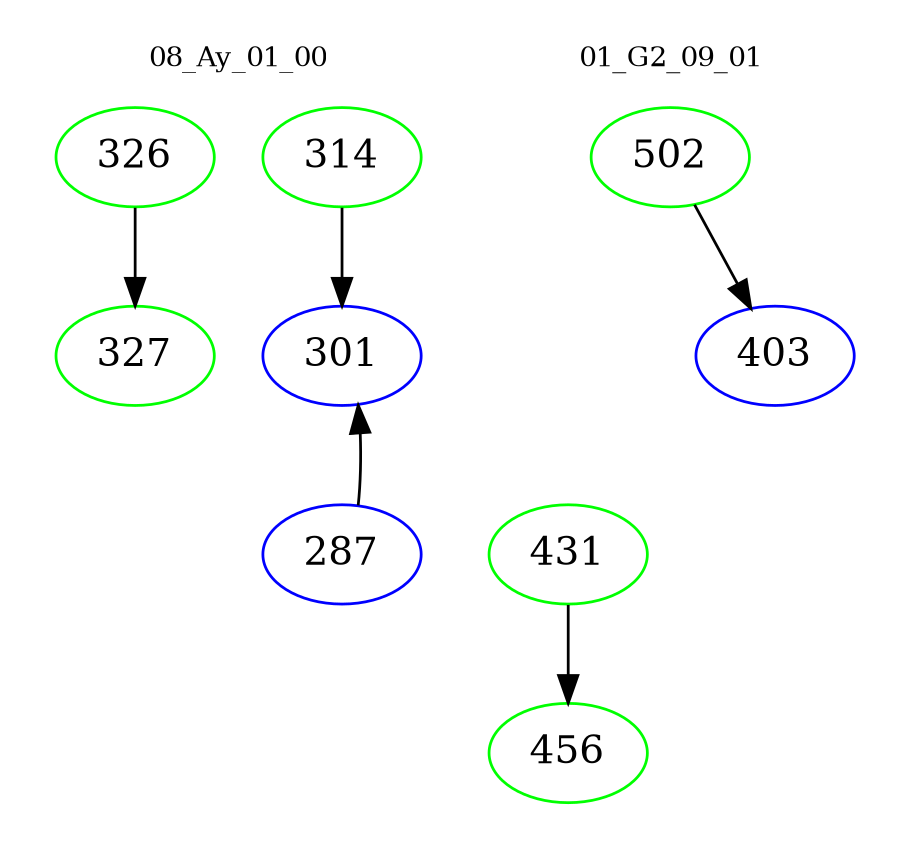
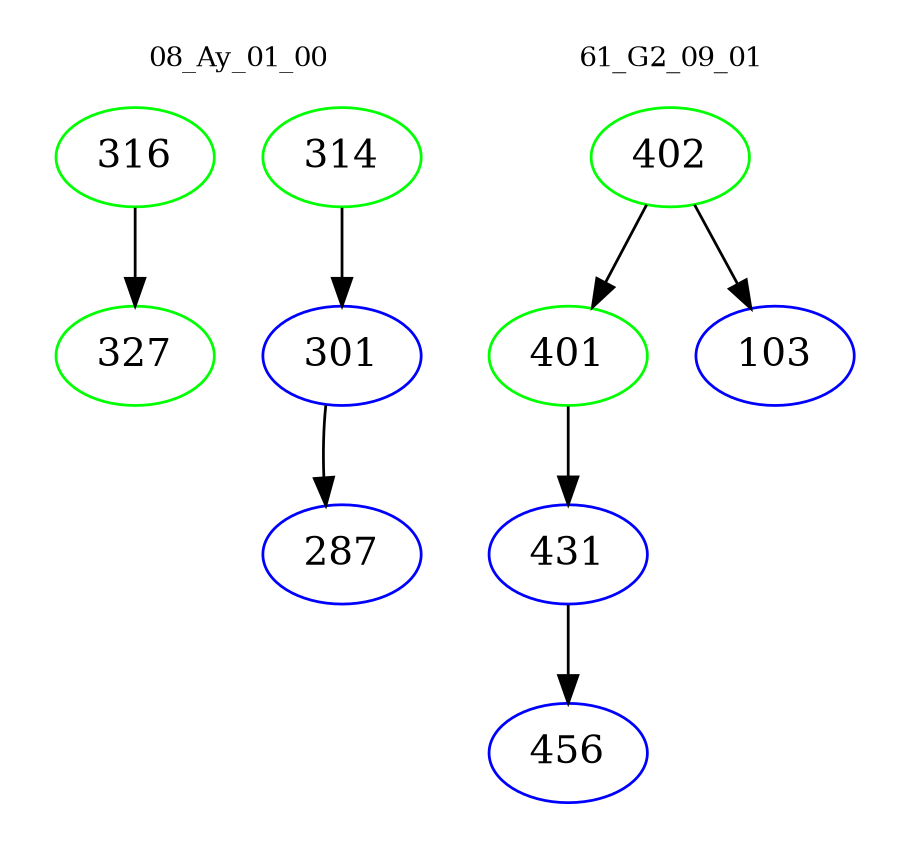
cluster "01_G2_09_01": label "01_G2_09_01" -> "61_G2_09_01"
node "326": label "326" -> "316"
node "502": label "502" -> "402"
node "401": added
node "403": label "403" -> "103"
edge "287" -> "301": reversed
node "431": color green -> blue
node "456": color green -> blue
